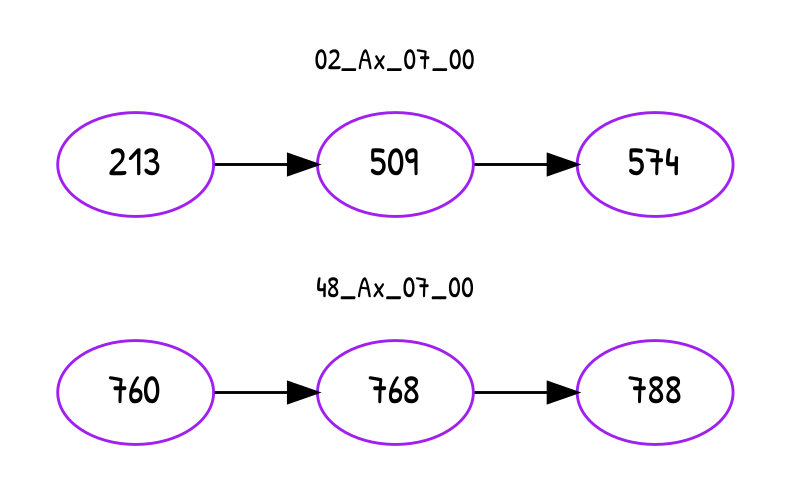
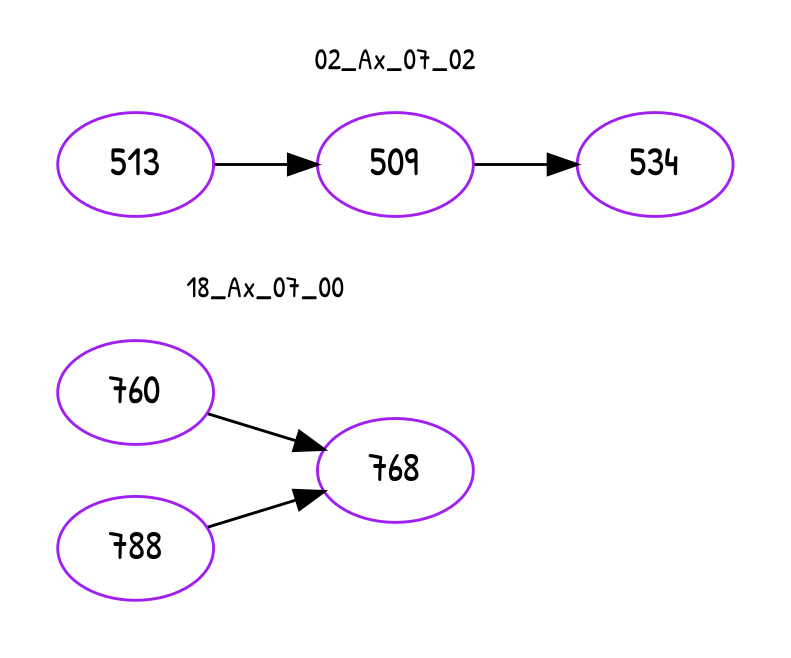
cluster "02_Ax_07_00": label "02_Ax_07_00" -> "02_Ax_07_02"
node "213": label "213" -> "513"
node "574": label "574" -> "534"
cluster "48_Ax_07_00": label "48_Ax_07_00" -> "18_Ax_07_00"
edge "768" -> "788": reversed
